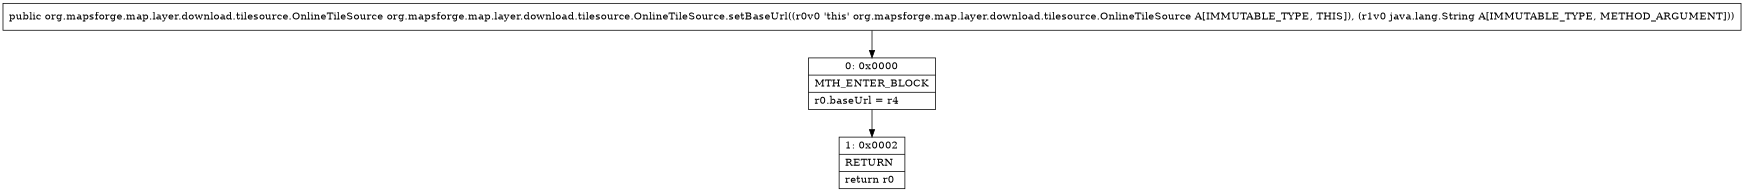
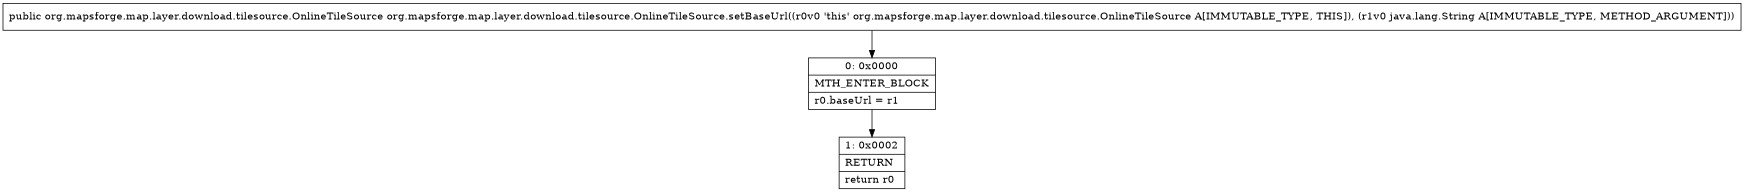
node "0: 0x0000": text "r0.baseUrl = r4" -> "r0.baseUrl = r1"
